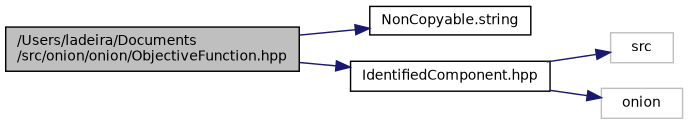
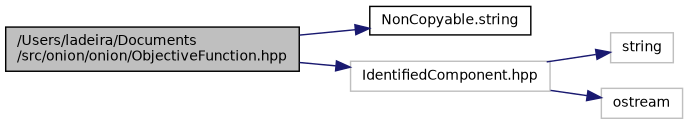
node "src": label "src" -> "string"
node "IdentifiedComponent.hpp": color black -> grey75
node "onion": label "onion" -> "ostream"
